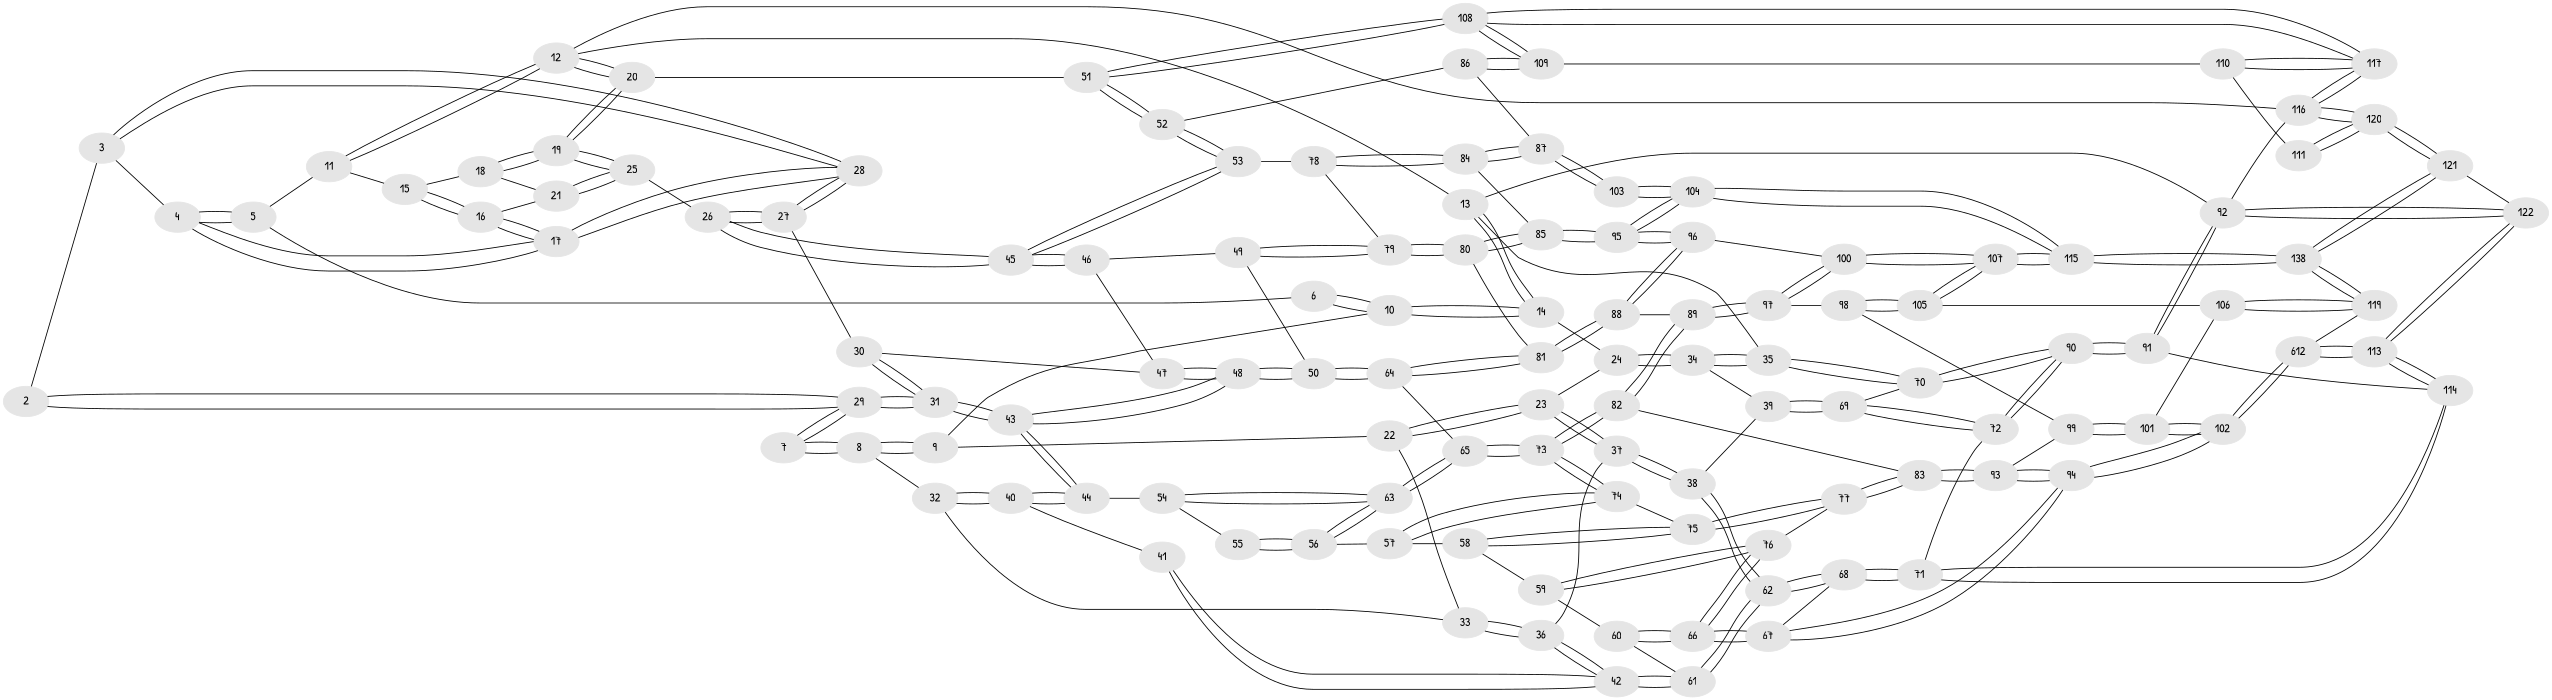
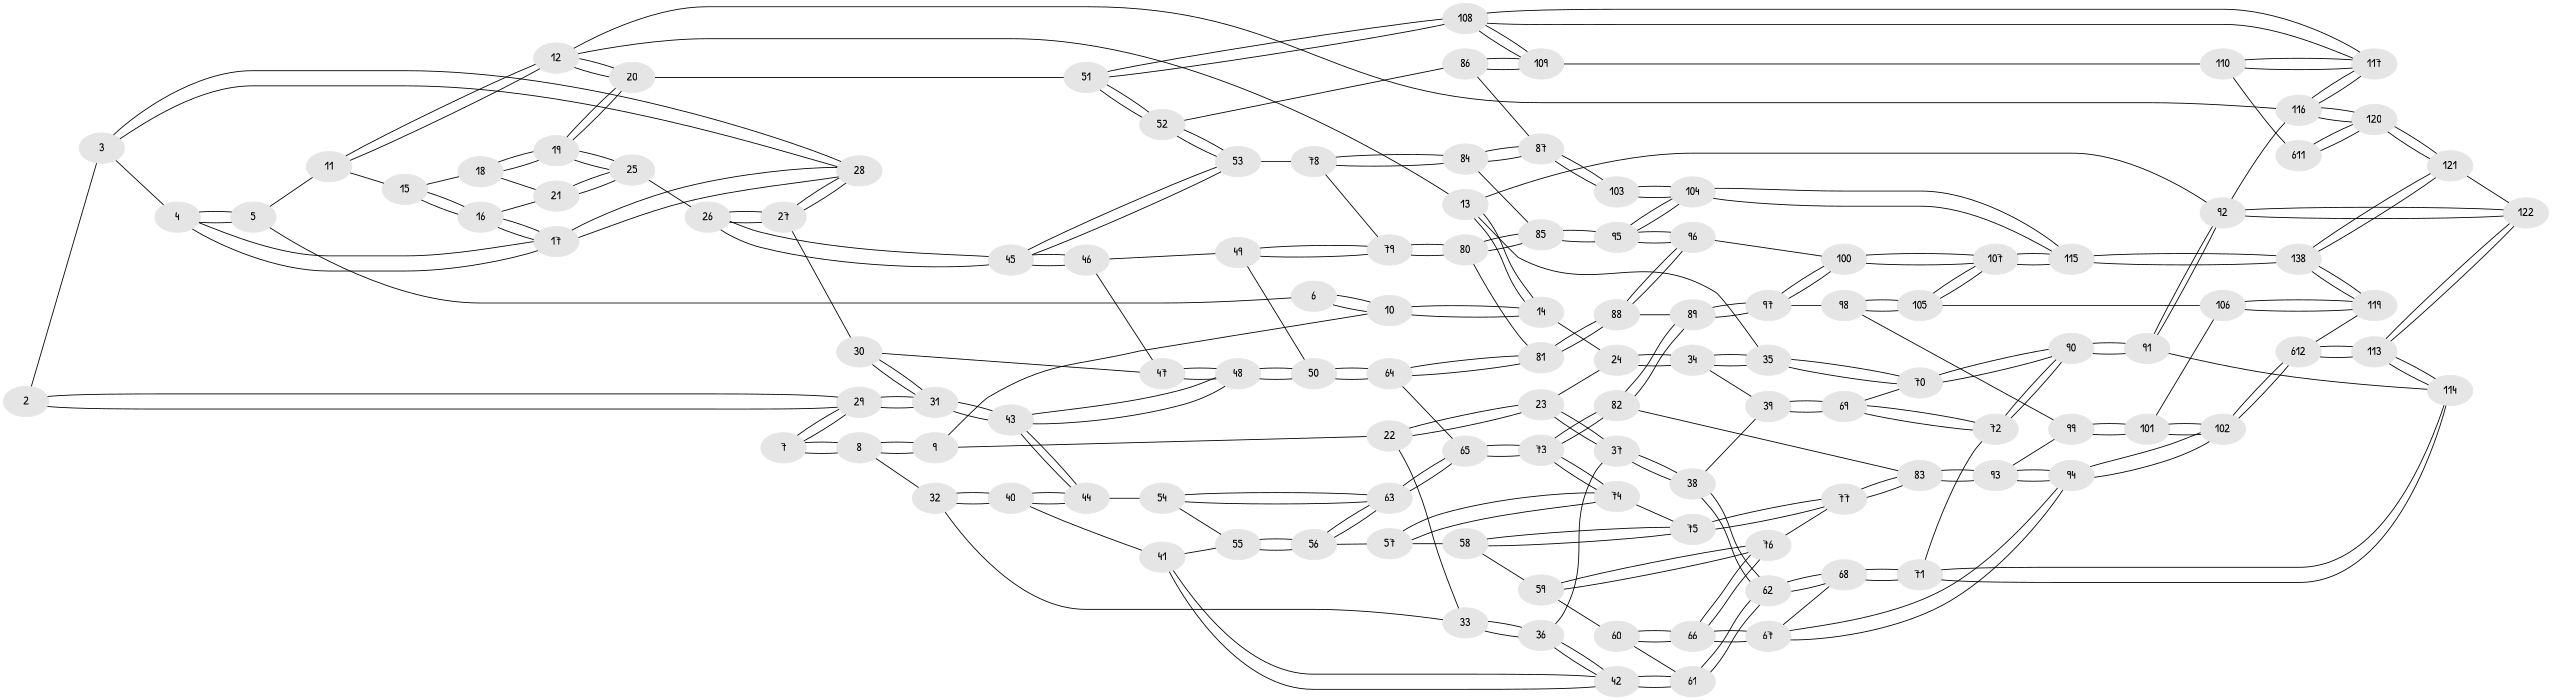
node "111": label "111" -> "611"
edge "55" -- "41": added
